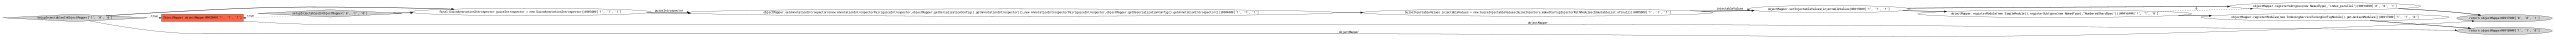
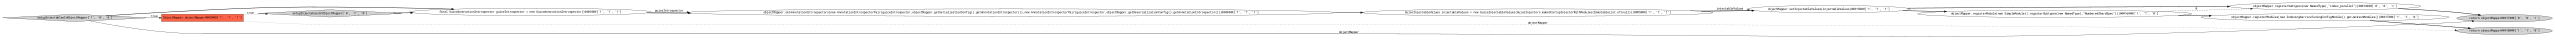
edge "setupInjectablesInObjectMapper['0', '1', '0']" -> "ObjectMapper objectMapper@@@2@@@['1', '1', '1']": reversed
edge "setupInjectablesInObjectMapper['1', '0', '0']" -> "ObjectMapper objectMapper@@@2@@@['1', '1', '1']": style dotted -> solid
edge "ObjectMapper objectMapper@@@2@@@['1', '1', '1']" -> "return objectMapper@@@18@@@['1', '1', '0']": style solid -> dotted
